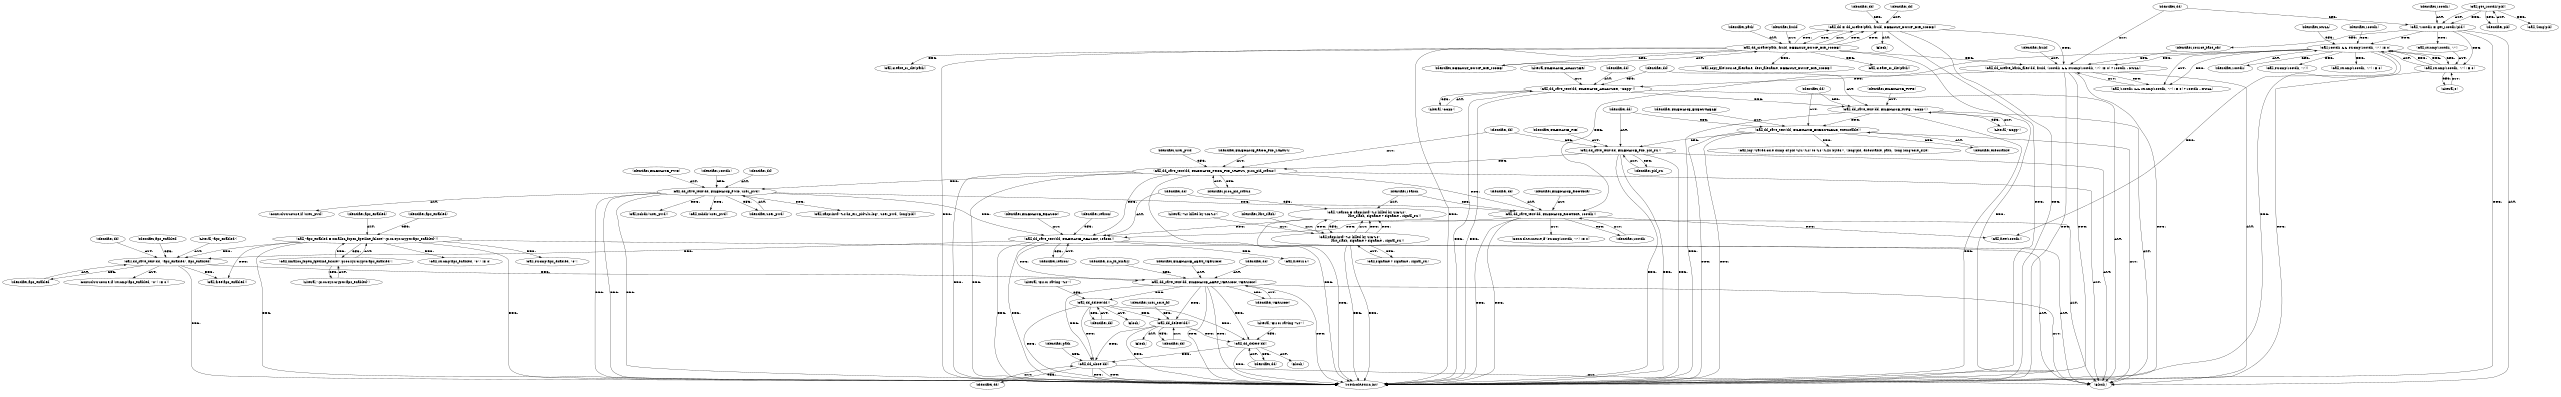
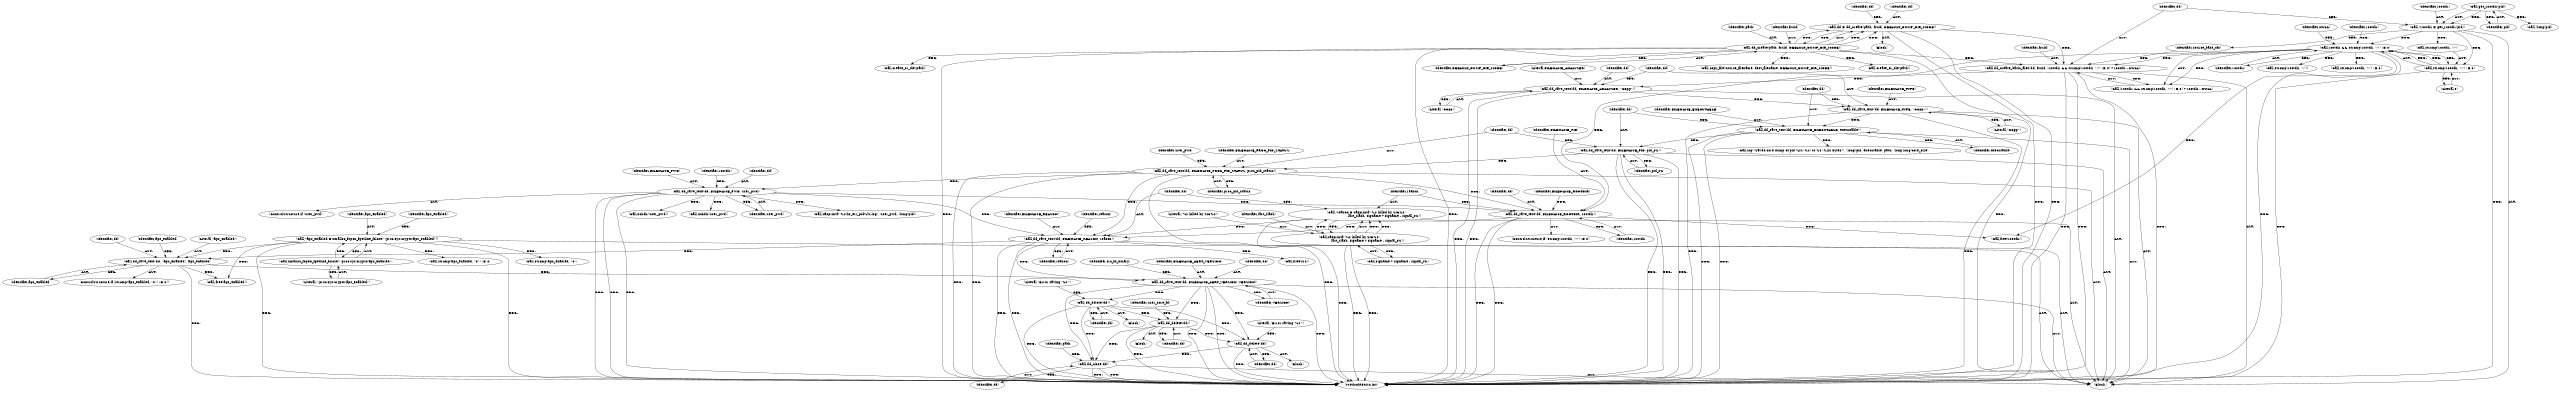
edge "(Identifier,FILENAME_PID)" -> "(Call,dd_save_text(dd, FILENAME_PID, pid_str))": now "(Identifier,FILENAME_PID)" -> "(Call,dd_save_text(dd, FILENAME_ROOTDIR, rootdir))"
edge "(Identifier,FILENAME_ROOTDIR)" -> "(Call,dd_save_text(dd, FILENAME_ROOTDIR, rootdir))": label "AST: " -> "DDG: "
